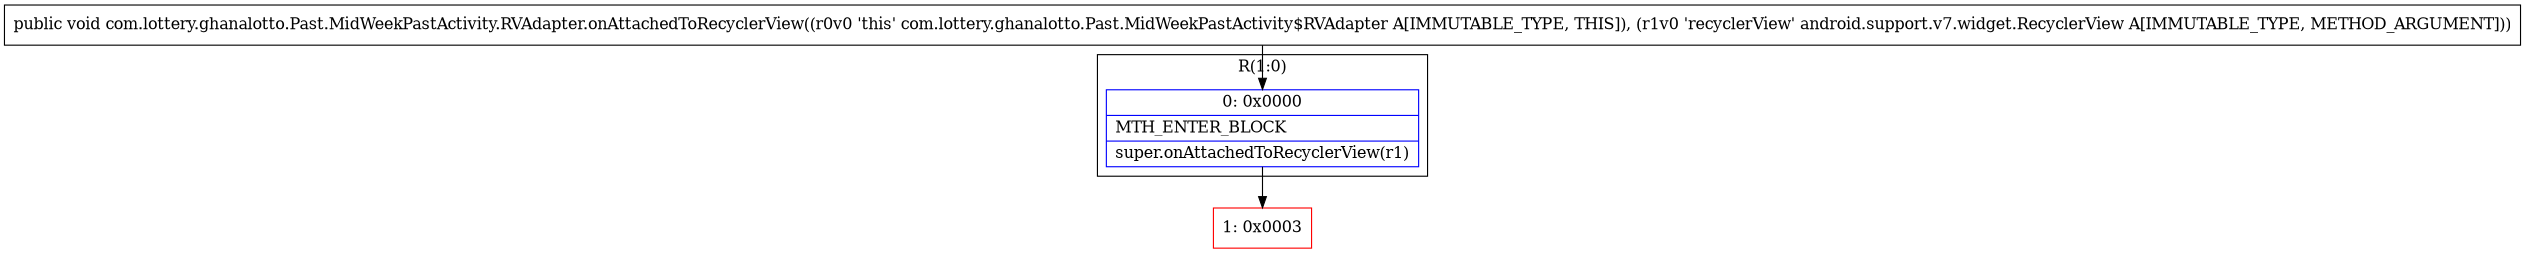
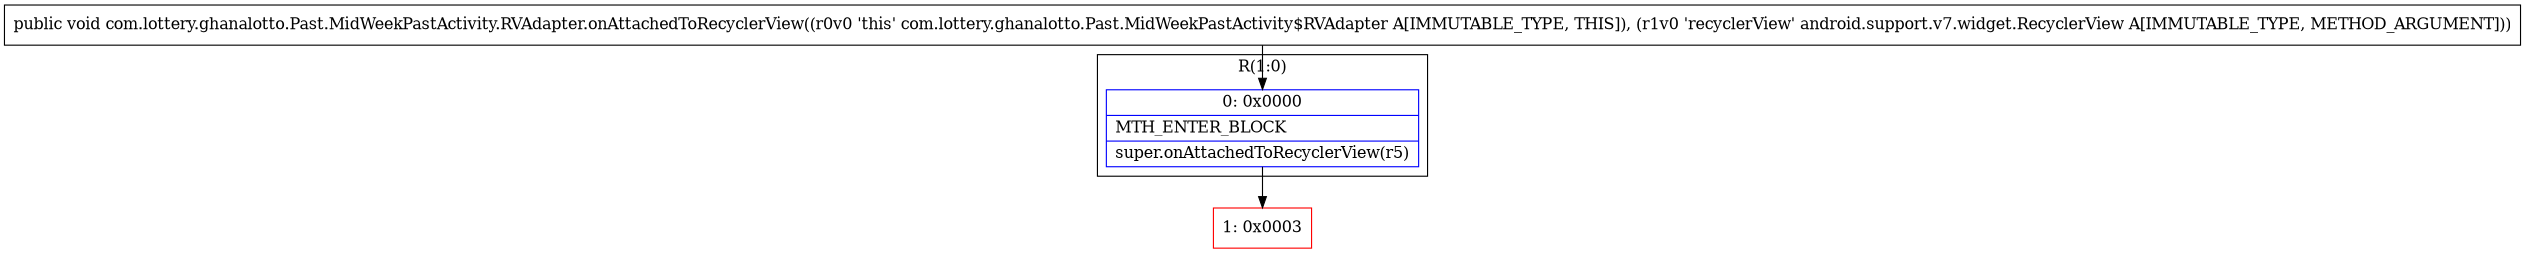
node "0: 0x0000": text "super.onAttachedToRecyclerView(r1)" -> "super.onAttachedToRecyclerView(r5)"
